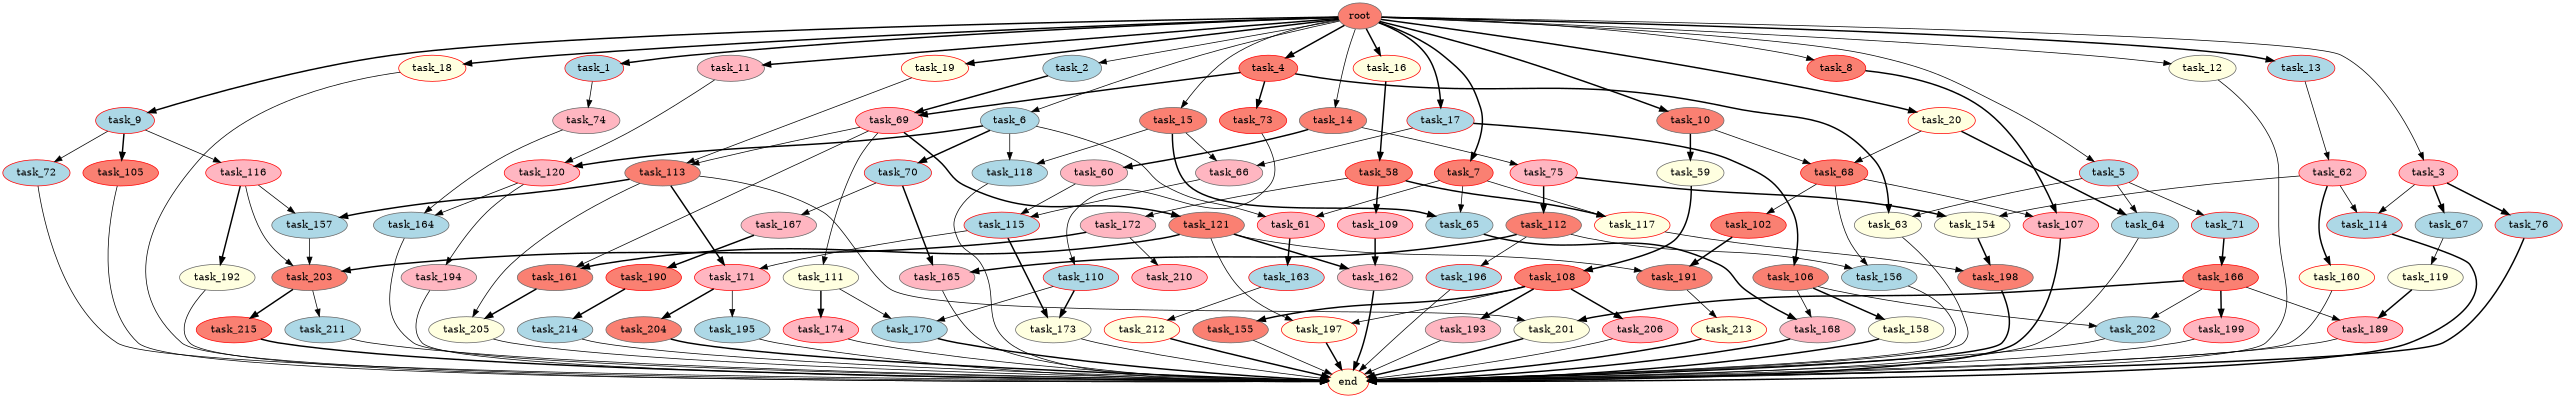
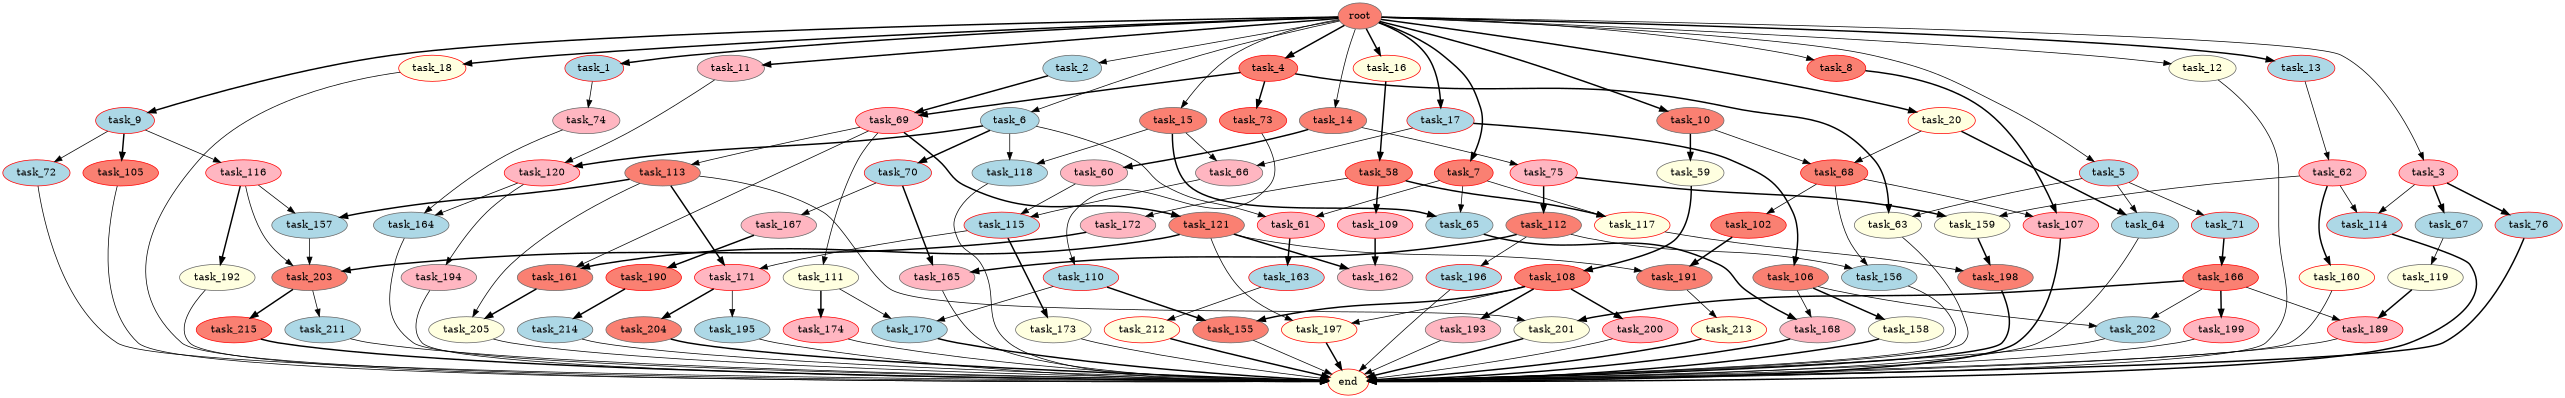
node "task_19": removed
node "task_154": label "task_154" -> "task_159"
node "task_210": removed
edge "task_110" -> "task_173": now "task_110" -> "task_155"
edge "task_162" -> "end": removed
node "task_206": label "task_206" -> "task_200"
